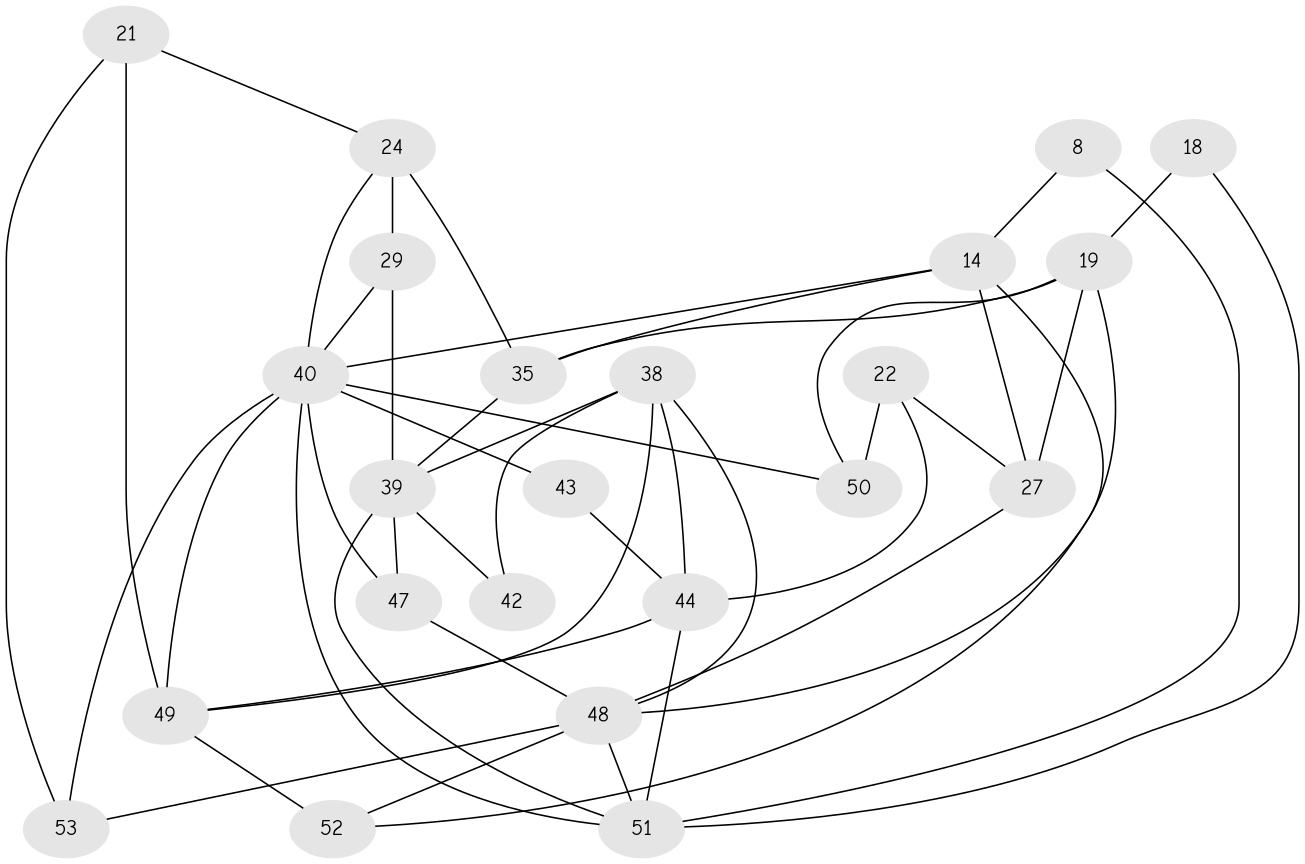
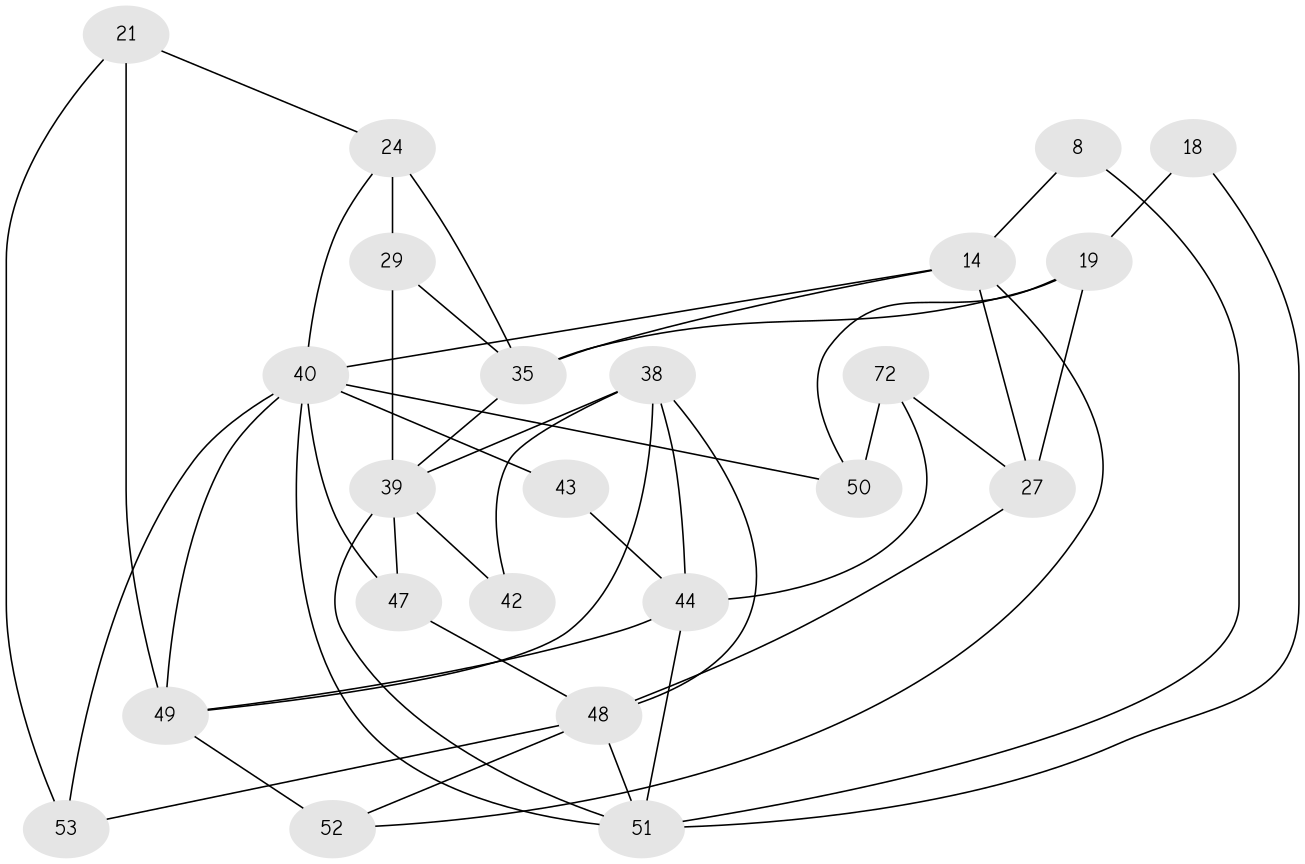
edge "29" -- "40": now "29" -- "35"
node "22": label "22" -> "72"
edge "19" -- "48": removed
